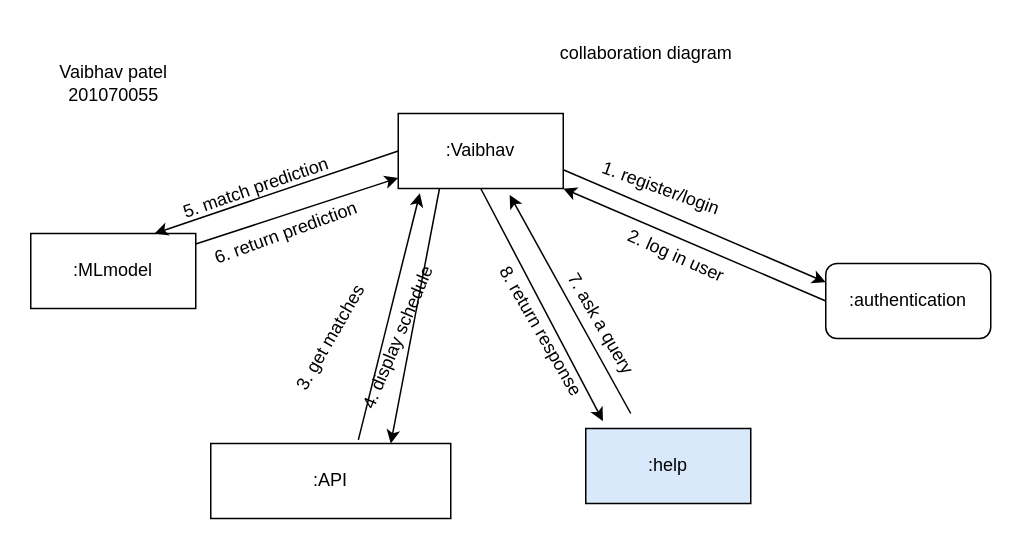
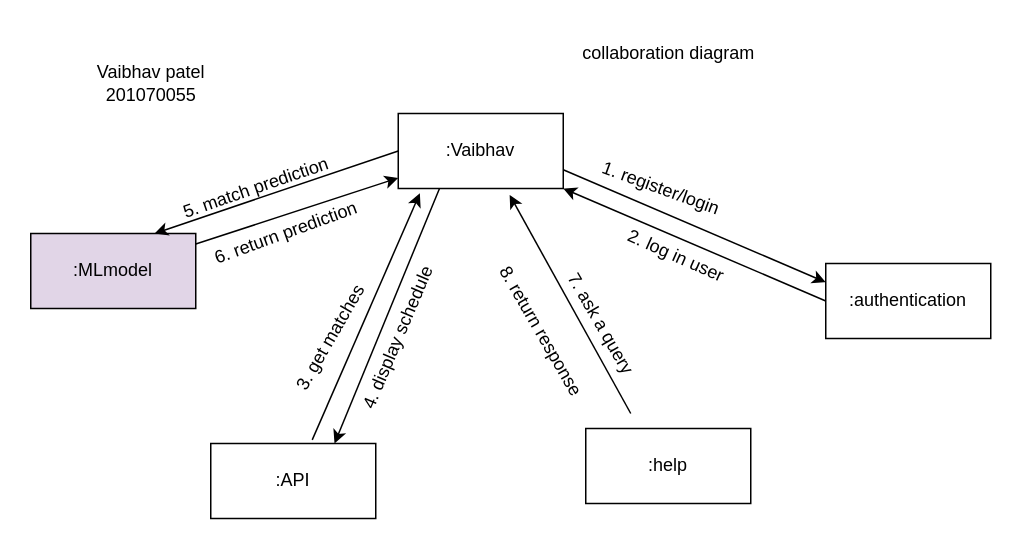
node "collaboration diagram": moved (646, 53) -> (668, 53)
node "Vaibhav patel 201070055": moved (113, 83) -> (151, 83)
node ":MLmodel": fillcolor #ffffff -> #e1d5e7
edge ":Vaibhav" -> ":help": removed
node ":authentication": shape rounded rectangle -> rectangle
node ":help": fillcolor #dae8fc -> #ffffff
node ":API": size 240x75 -> 165x75
